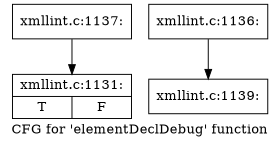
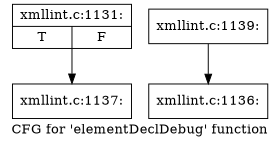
edge "xmllint.c:1137:" -> "xmllint.c:1131:": reversed
edge "xmllint.c:1136:" -> "xmllint.c:1139:": reversed
